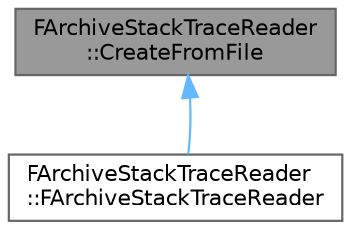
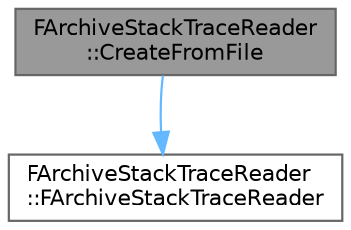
edge "FArchiveStackTraceReader ::FArchiveStackTraceReader" -> "FArchiveStackTraceReader ::CreateFromFile": reversed
